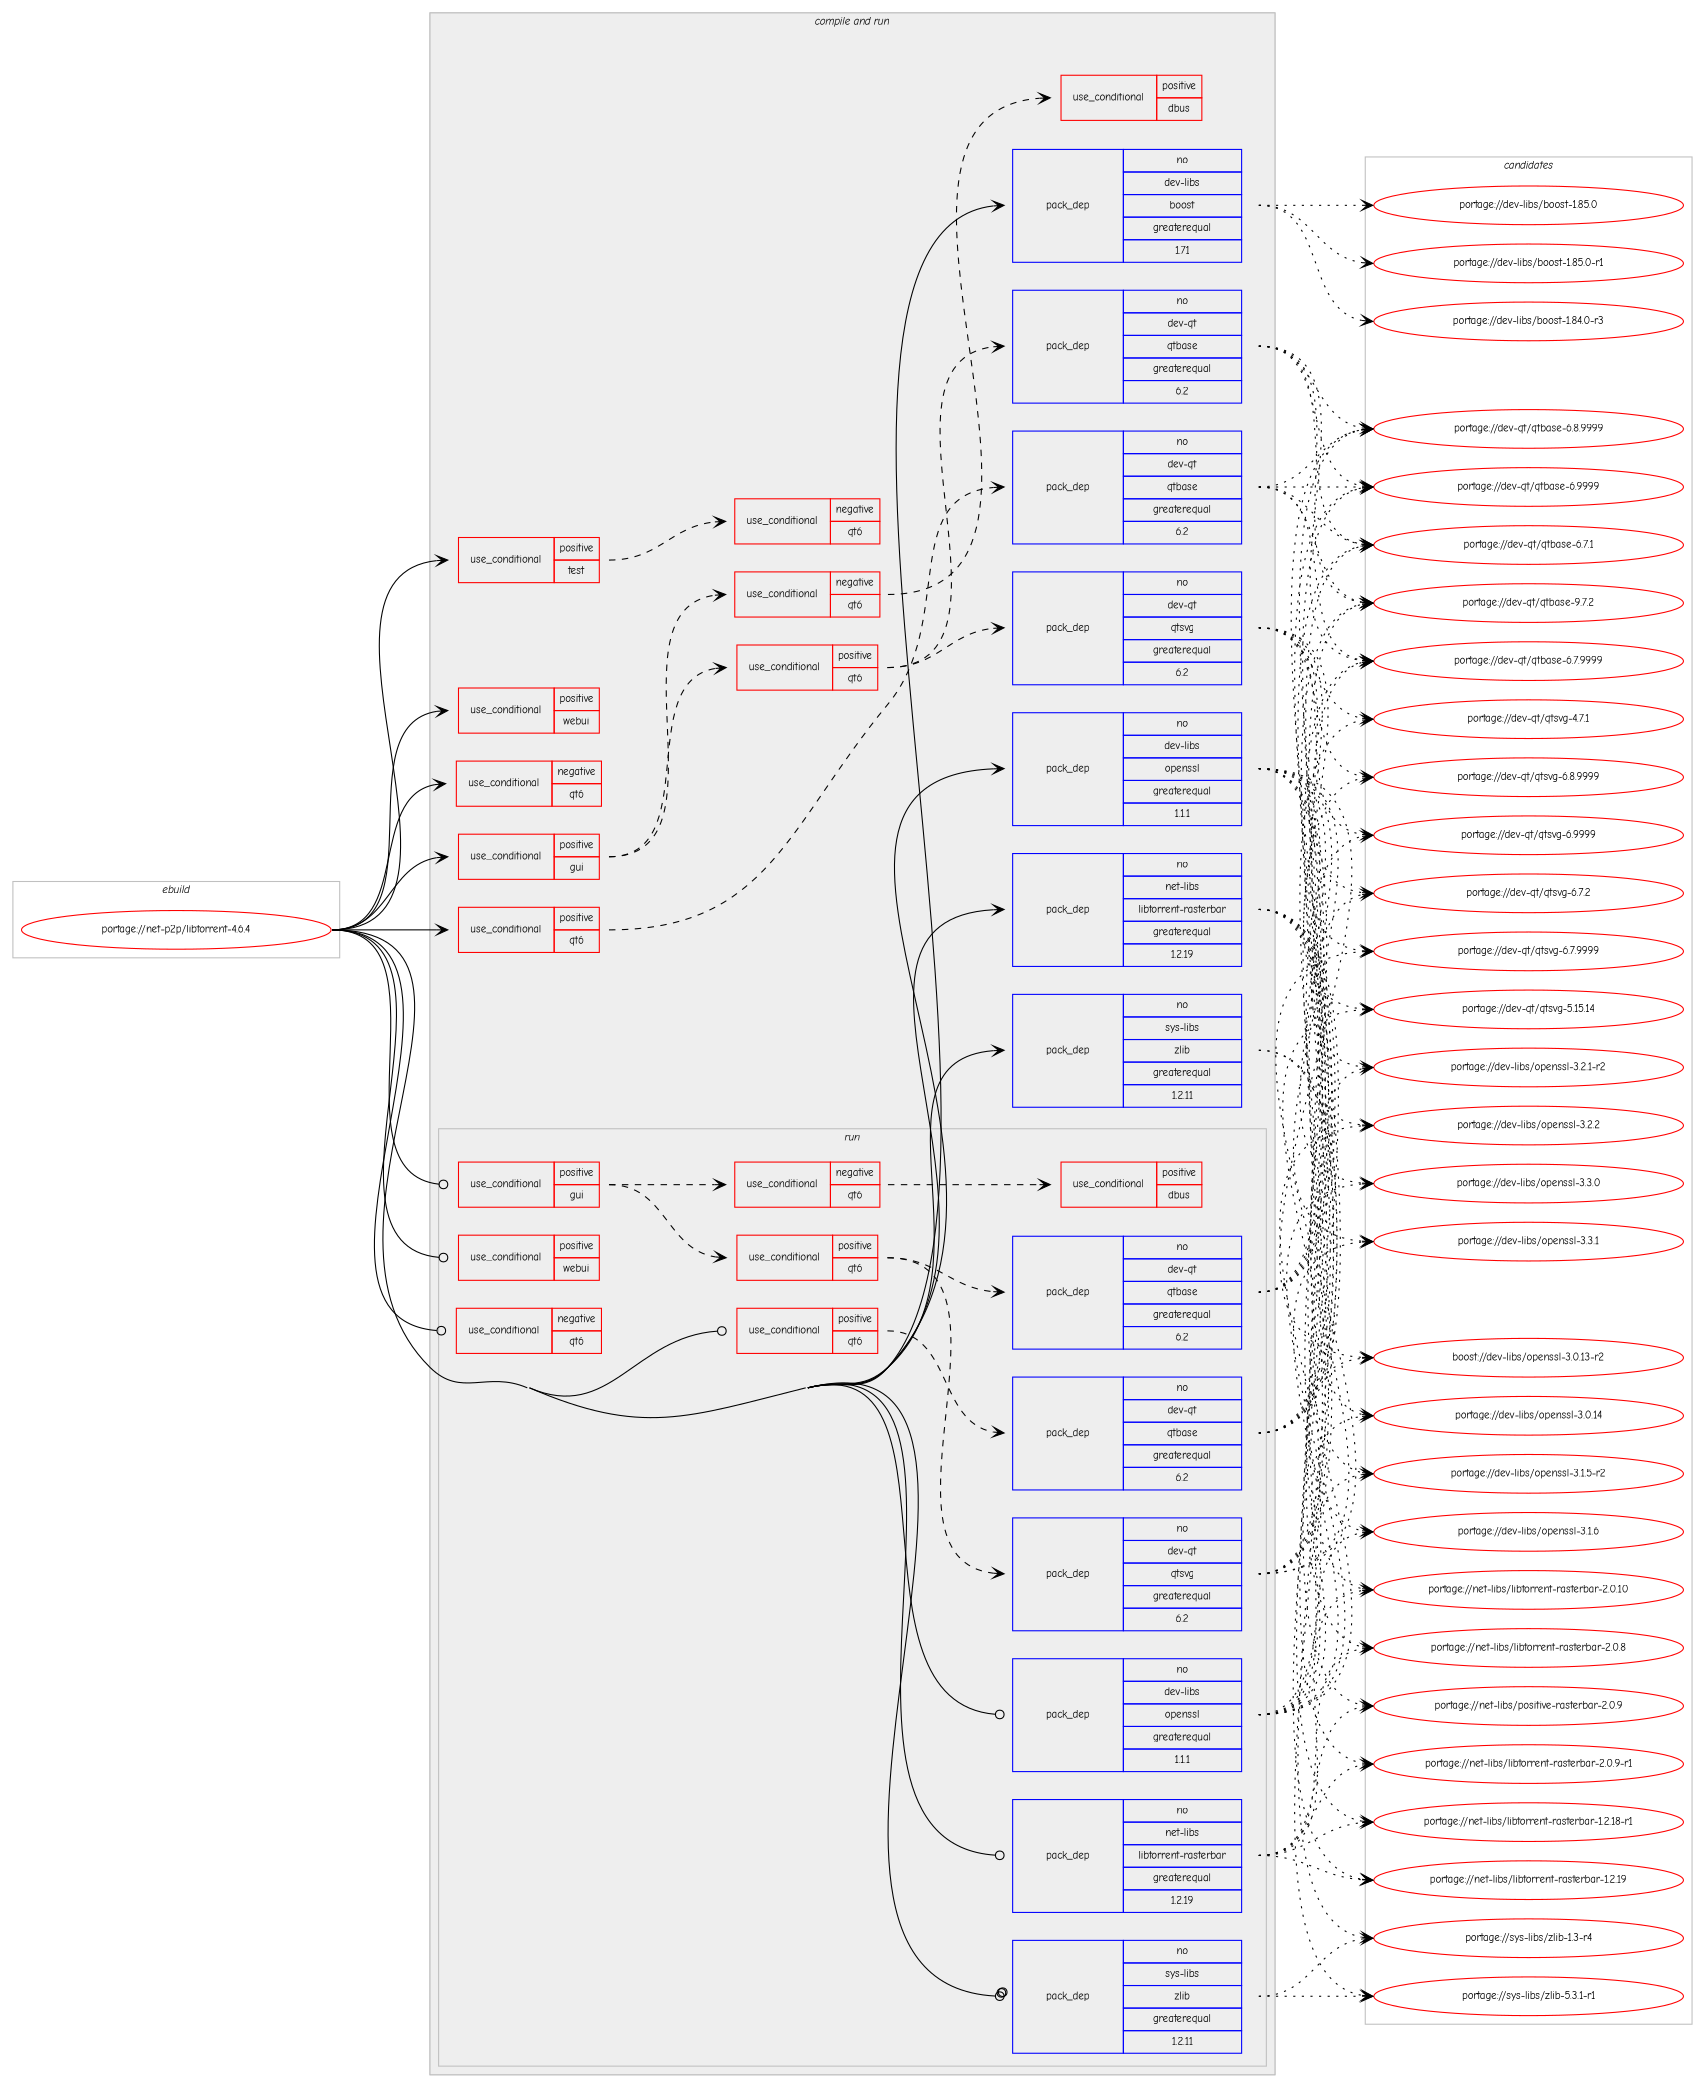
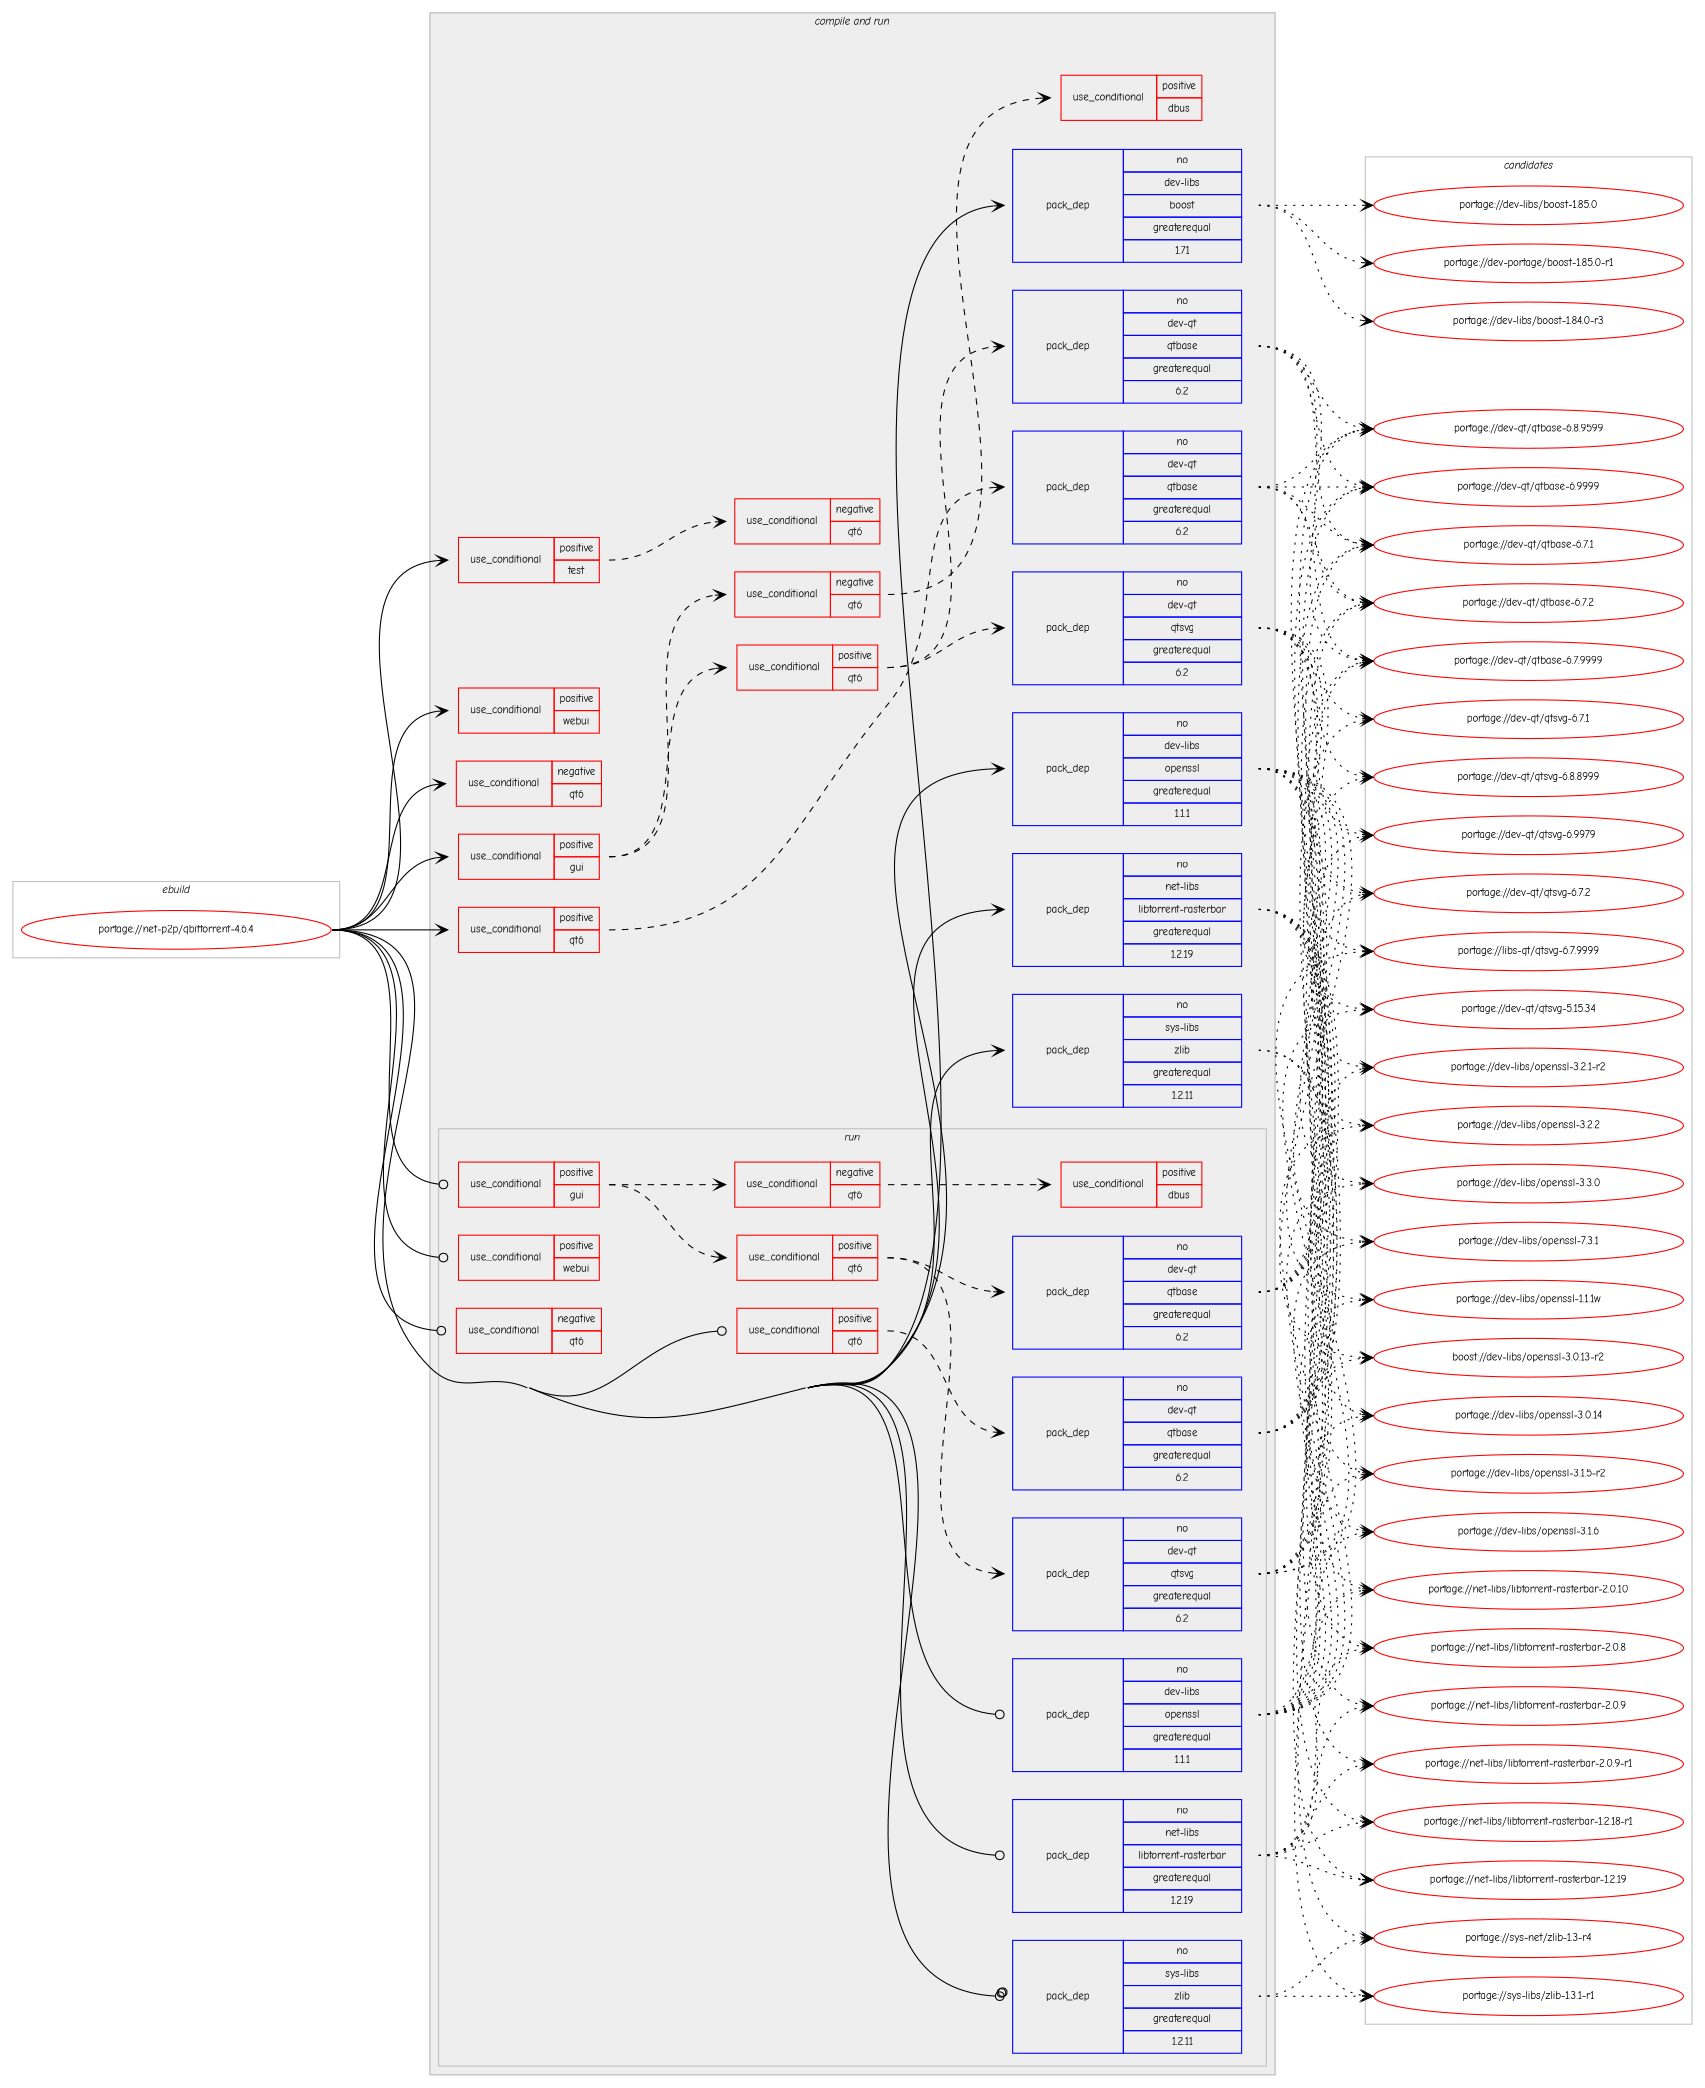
node "portage://dev-libs/boost-1.85.0-r1": label "portage://dev-libs/boost-1.85.0-r1" -> "portage://dev-portage/boost-1.85.0-r1"
node "portage://dev-qt/qtbase-6.8.9999": label "portage://dev-qt/qtbase-6.8.9999" -> "portage://dev-qt/qtbase-6.8.9599"
node "portage://dev-qt/qtbase-9.7.2": label "portage://dev-qt/qtbase-9.7.2" -> "portage://dev-qt/qtbase-6.7.2"
node "portage://dev-qt/qtsvg-4.7.1": label "portage://dev-qt/qtsvg-4.7.1" -> "portage://dev-qt/qtsvg-6.7.1"
node "portage://dev-qt/qtsvg-6.8.9999": label "portage://dev-qt/qtsvg-6.8.9999" -> "portage://dev-qt/qtsvg-6.8.8999"
node "portage://dev-qt/qtsvg-6.9999": label "portage://dev-qt/qtsvg-6.9999" -> "portage://dev-qt/qtsvg-6.9979"
node "portage://net-p2p/libtorrent-4.6.4": label "portage://net-p2p/libtorrent-4.6.4" -> "portage://net-p2p/qbittorrent-4.6.4"
node "portage://dev-qt/qtsvg-6.7.9999": label "portage://dev-qt/qtsvg-6.7.9999" -> "portage://libs-qt/qtsvg-6.7.9999"
node "portage://dev-qt/qtsvg-5.15.14": label "portage://dev-qt/qtsvg-5.15.14" -> "portage://dev-qt/qtsvg-5.15.34"
node "portage://dev-libs/openssl-3.3.1": label "portage://dev-libs/openssl-3.3.1" -> "portage://dev-libs/openssl-7.3.1"
node "portage://dev-libs/openssl-1.1.1w": added
node "portage://net-libs/positive-rasterbar-2.0.9": label "portage://net-libs/positive-rasterbar-2.0.9" -> "portage://net-libs/libtorrent-rasterbar-2.0.9"
node "portage://sys-libs/zlib-1.3-r4": label "portage://sys-libs/zlib-1.3-r4" -> "portage://sys-net/zlib-1.3-r4"
node "portage://sys-libs/zlib-5.3.1-r1": label "portage://sys-libs/zlib-5.3.1-r1" -> "portage://sys-libs/zlib-1.3.1-r1"
